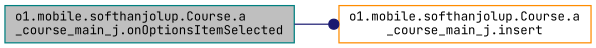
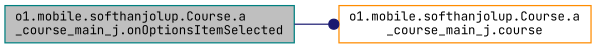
node "o1.mobile.softhanjolup.Course.a _course_main_j.insert": label "o1.mobile.softhanjolup.Course.a _course_main_j.insert" -> "o1.mobile.softhanjolup.Course.a _course_main_j.course"
